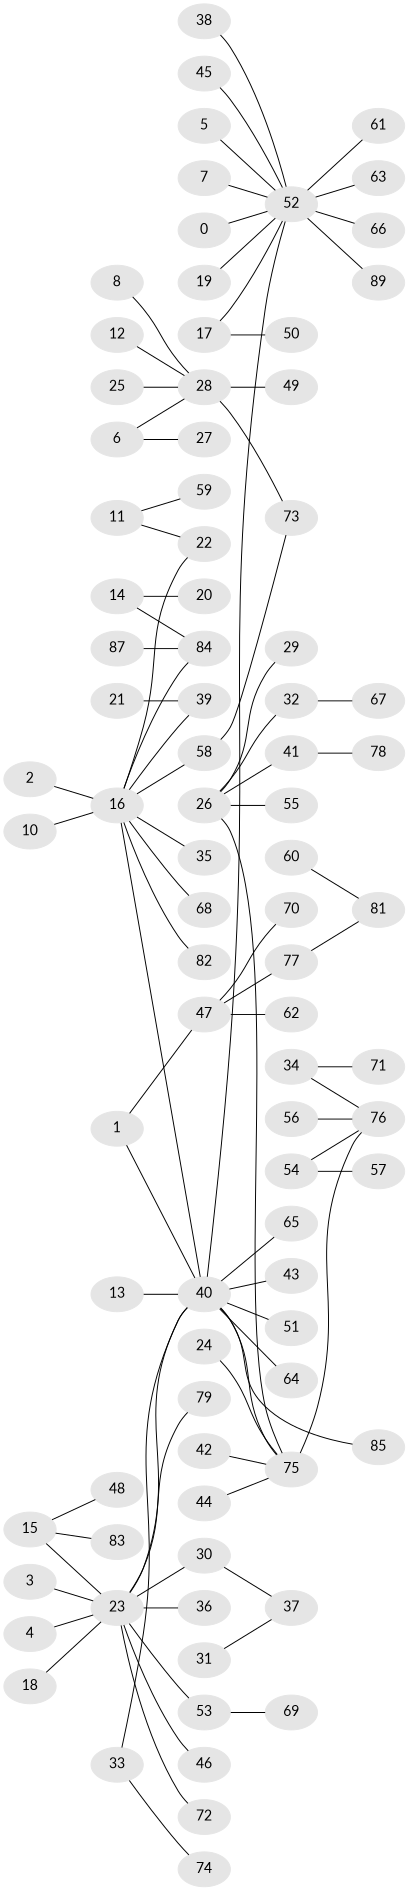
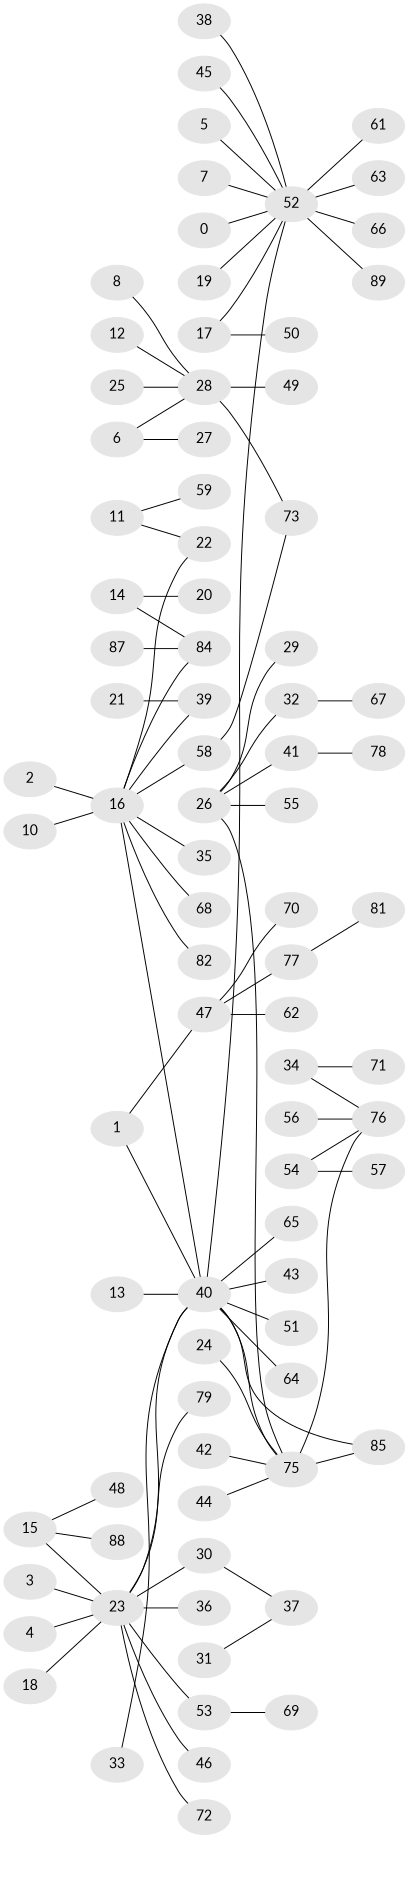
node "60": removed
edge "85" -- "75": added
node "83": label "83" -> "88"
node "74": removed
